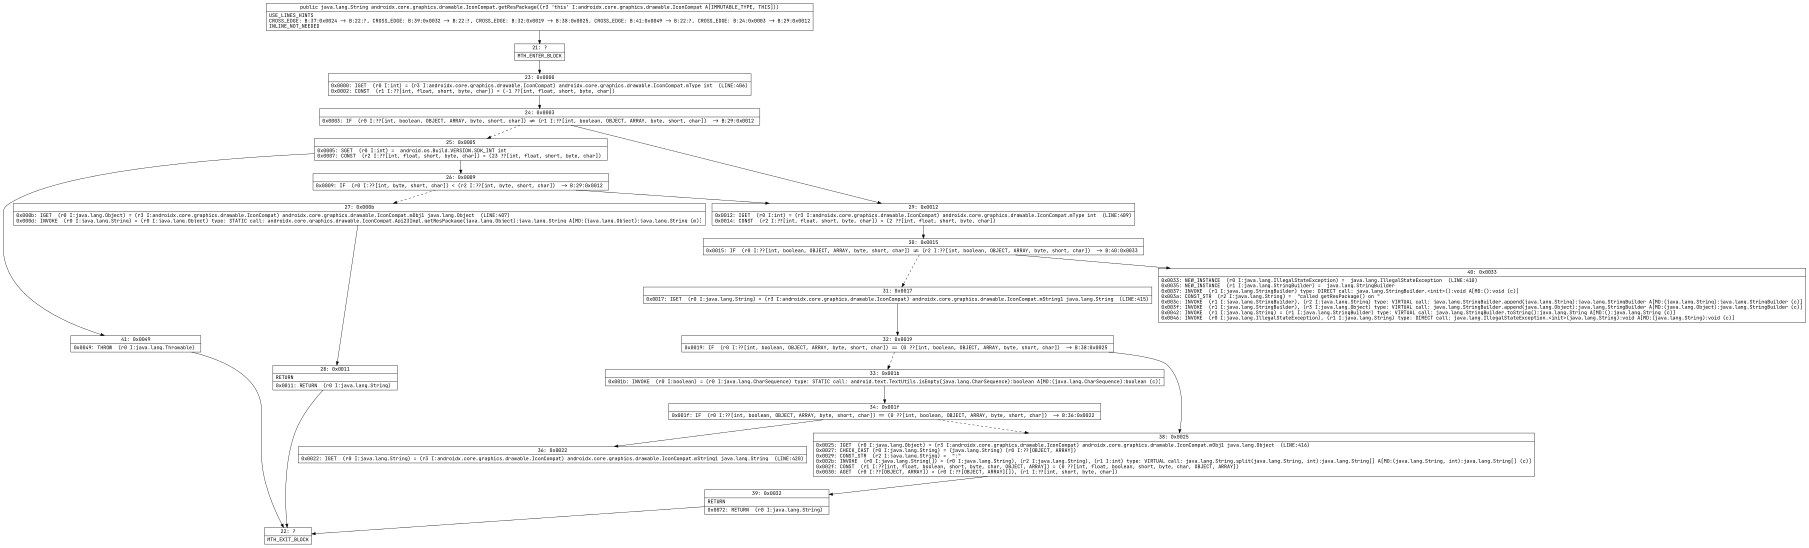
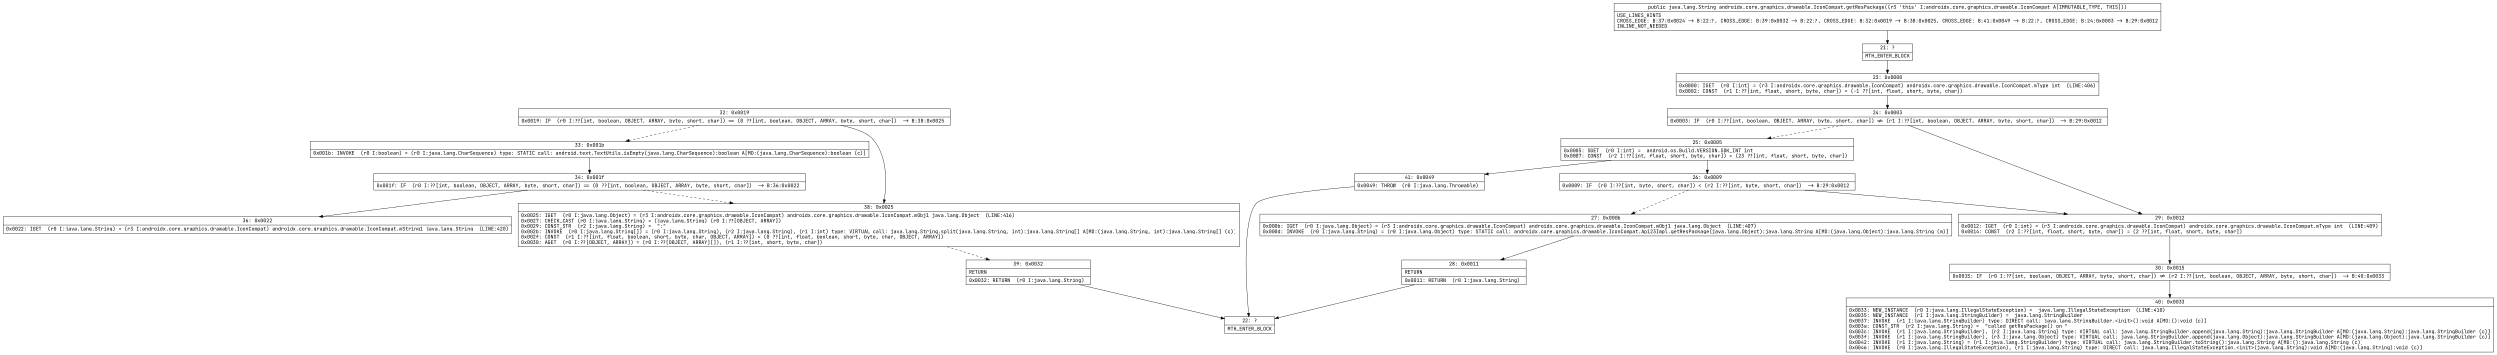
node "31: 0x0017": removed
edge "38: 0x0025" -> "39: 0x0032": style solid -> dashed
node "39: 0x0032": text "0x0072: RETURN  (r0 I:java.lang.String)" -> "0x0032: RETURN  (r0 I:java.lang.String)"
node "22: ?": text "MTH_EXIT_BLOCK" -> "MTH_ENTER_BLOCK"
